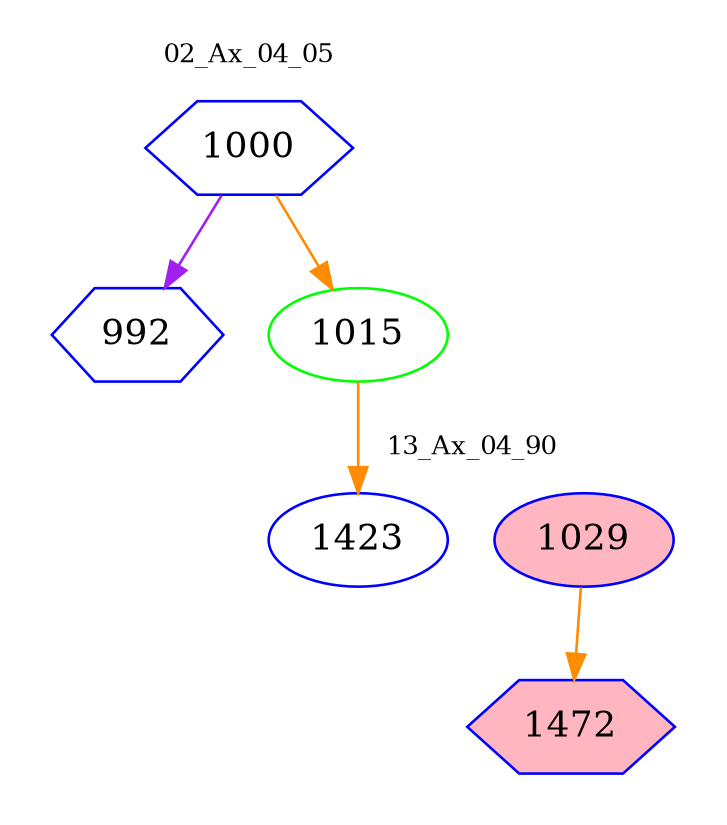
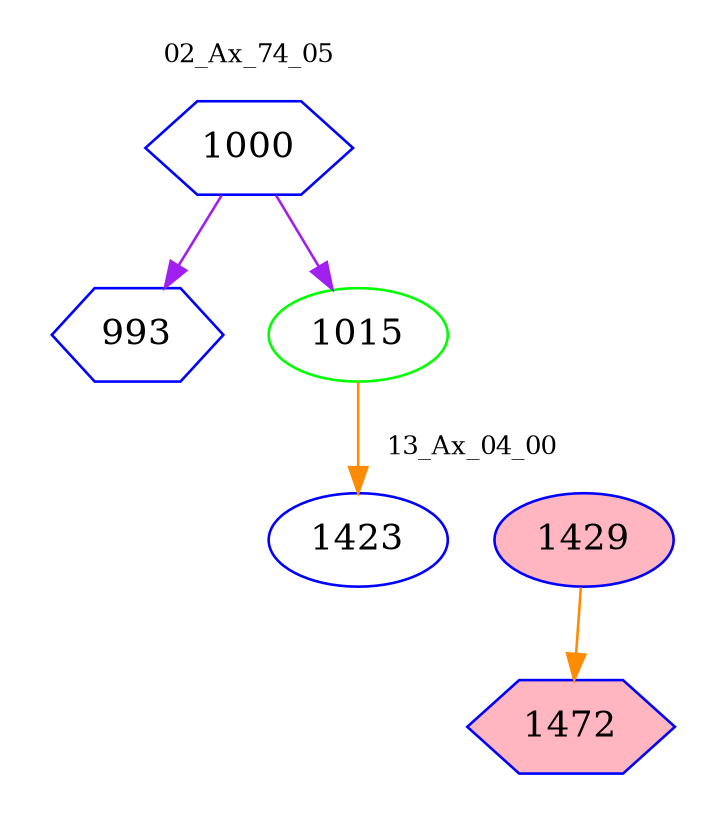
cluster "02_Ax_04_05": label "02_Ax_04_05" -> "02_Ax_74_05"
edge "1000" -> "1015": color darkorange -> purple
node "992": label "992" -> "993"
cluster "13_Ax_04_90": label "13_Ax_04_90" -> "13_Ax_04_00"
node "1029": label "1029" -> "1429"
